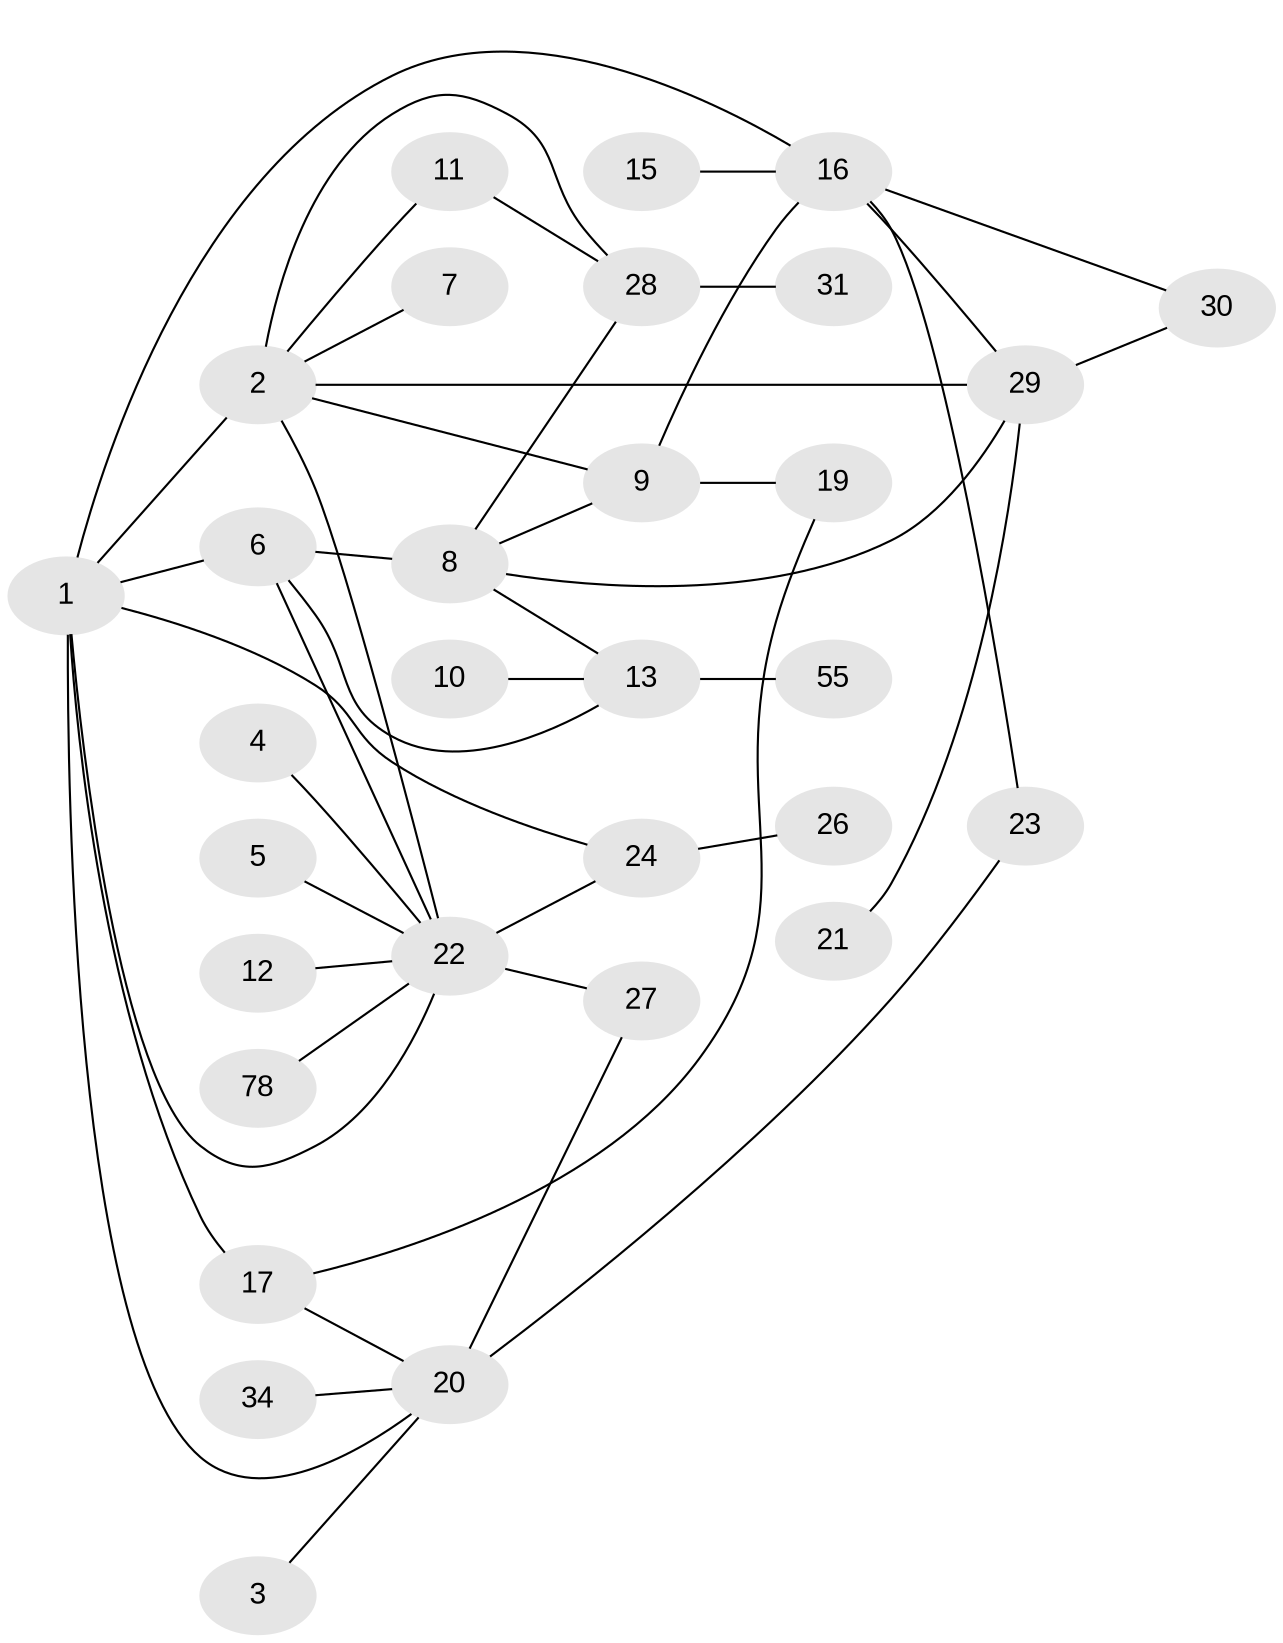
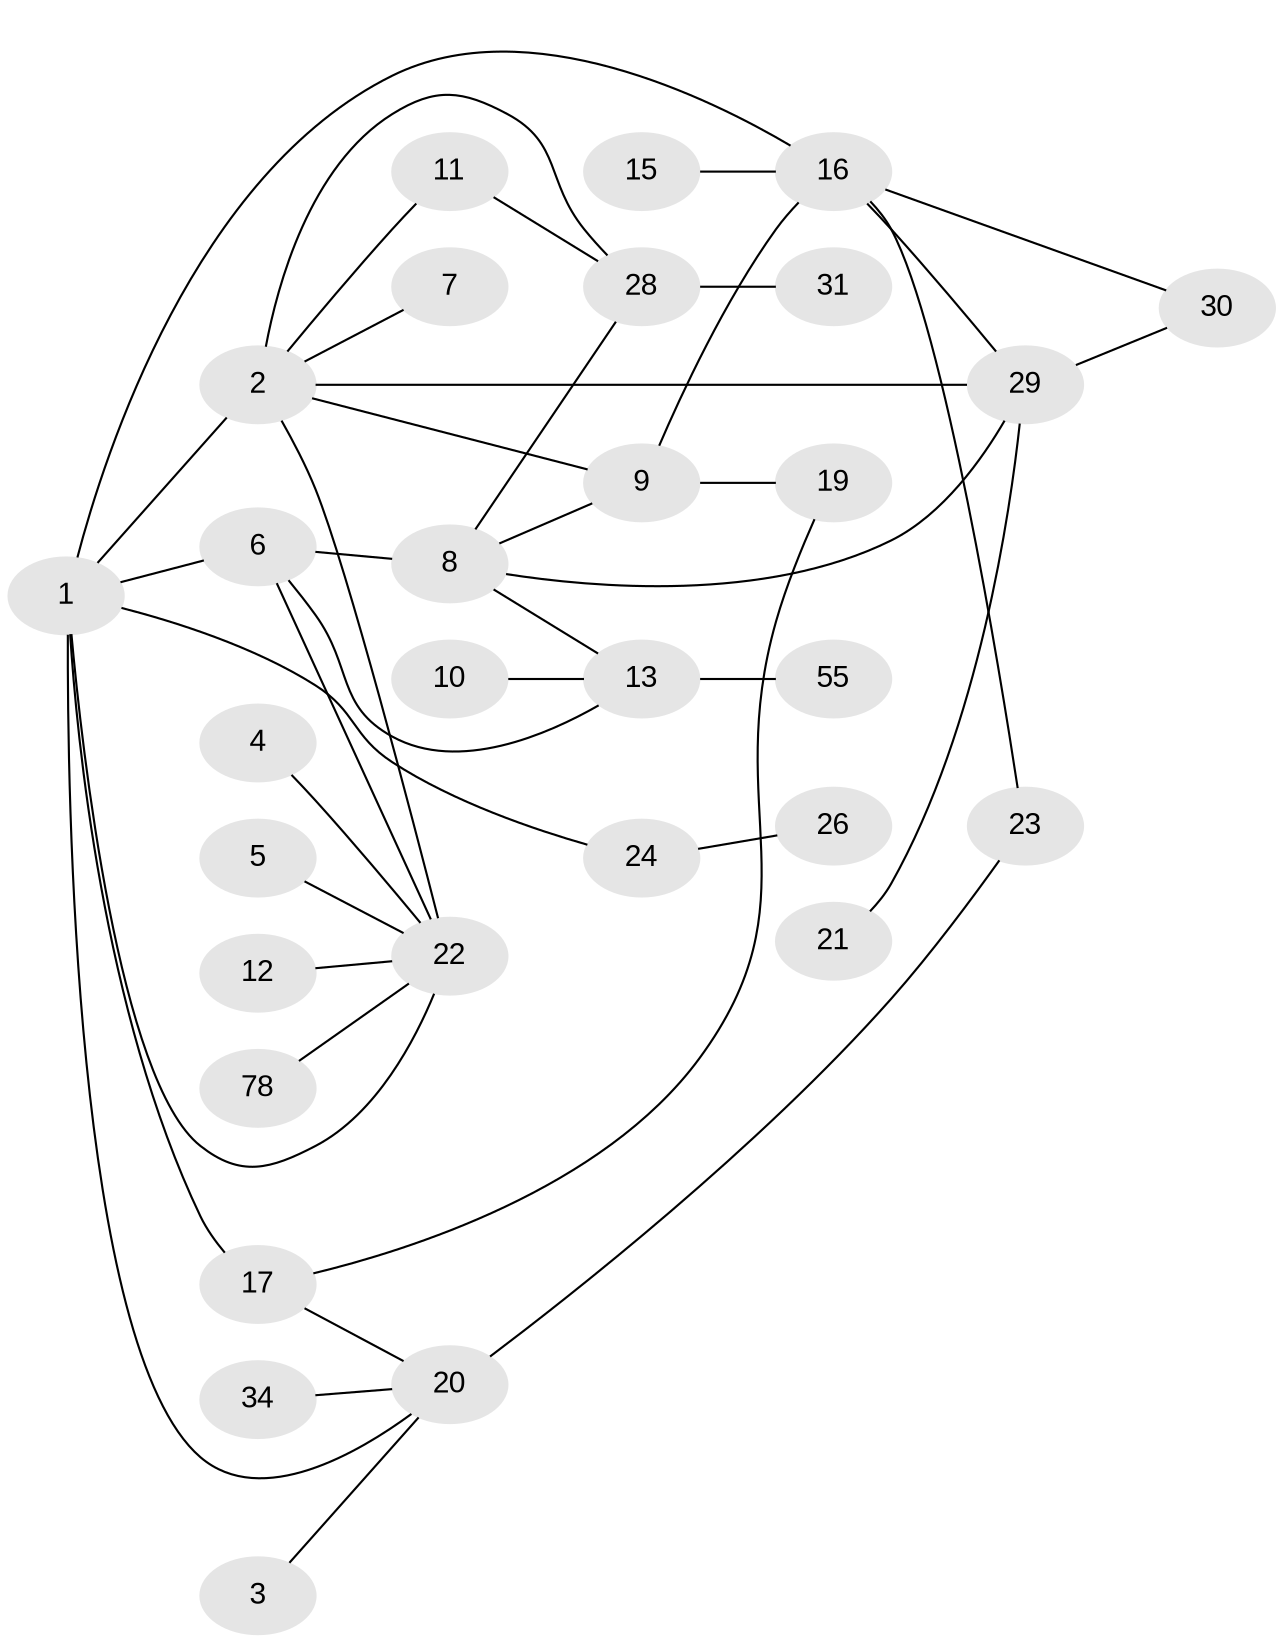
edge "24" -- "22": removed
node "27": removed
